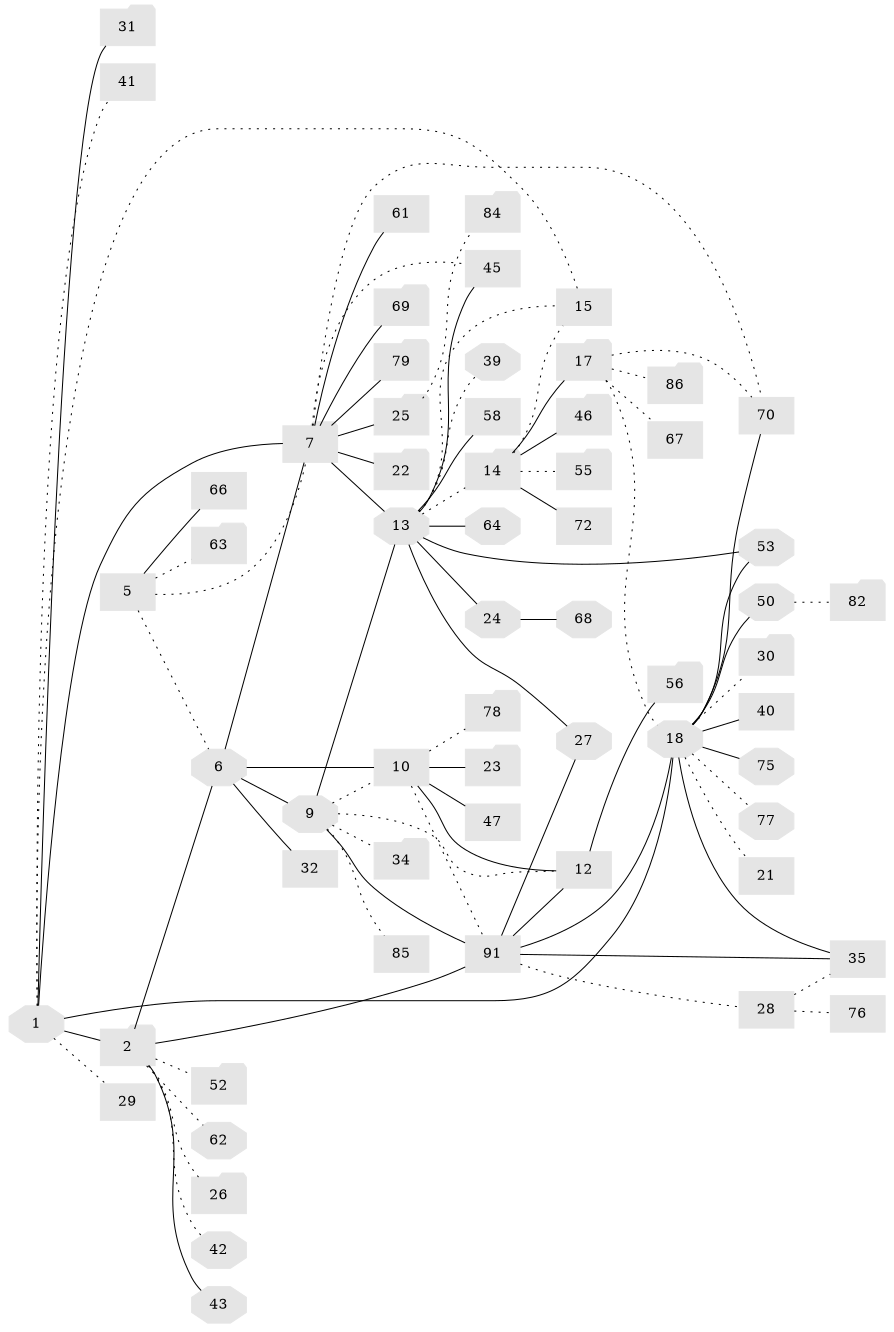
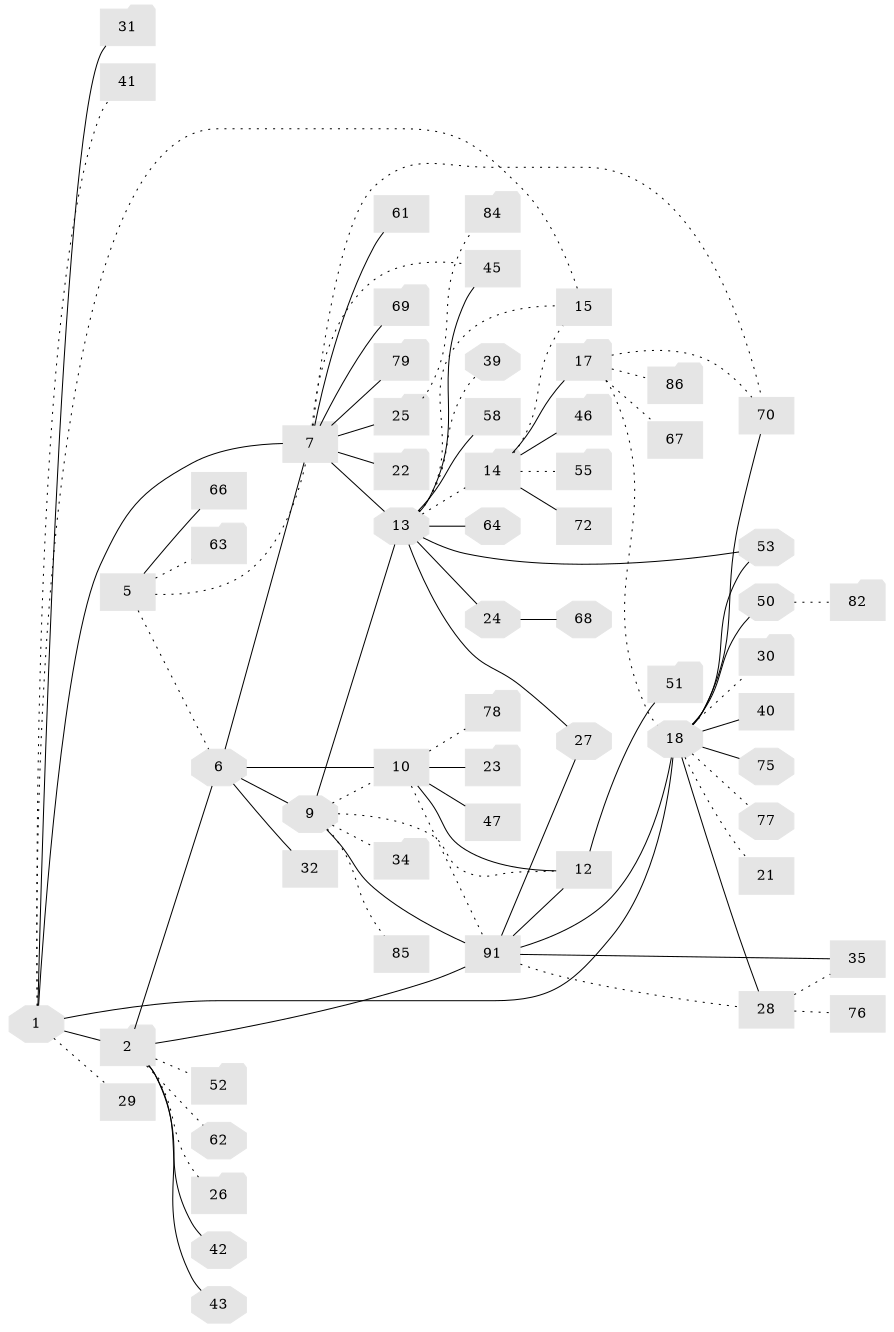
node "56": label "56" -> "51"
edge "18" -- "35": now "18" -- "28"
edge "2" -- "42": style dotted -> solid
